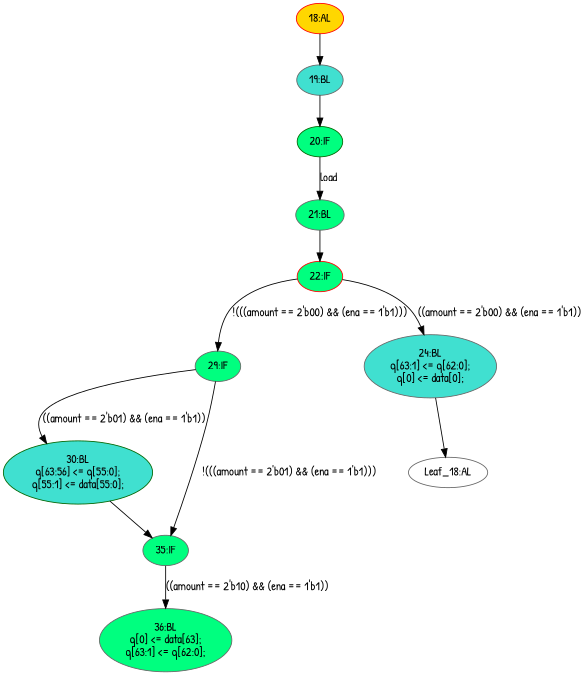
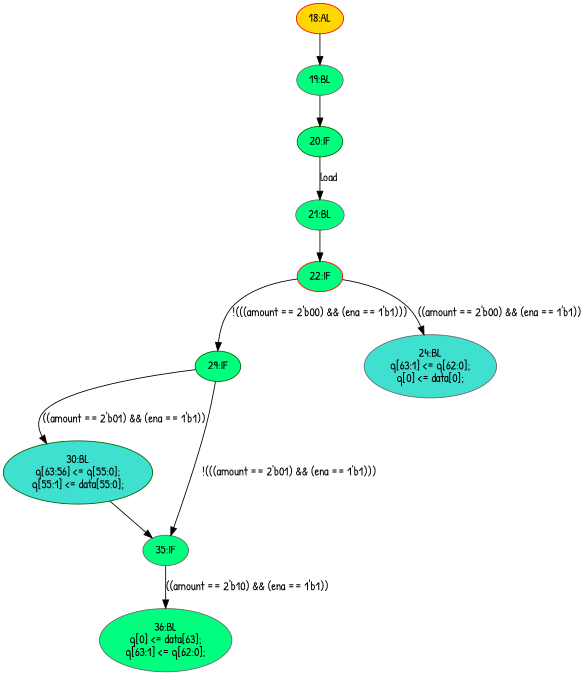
node "19:BL": fillcolor turquoise -> springgreen
node "29:IF": color gray40 -> darkgreen
node "Leaf_18:AL": removed
